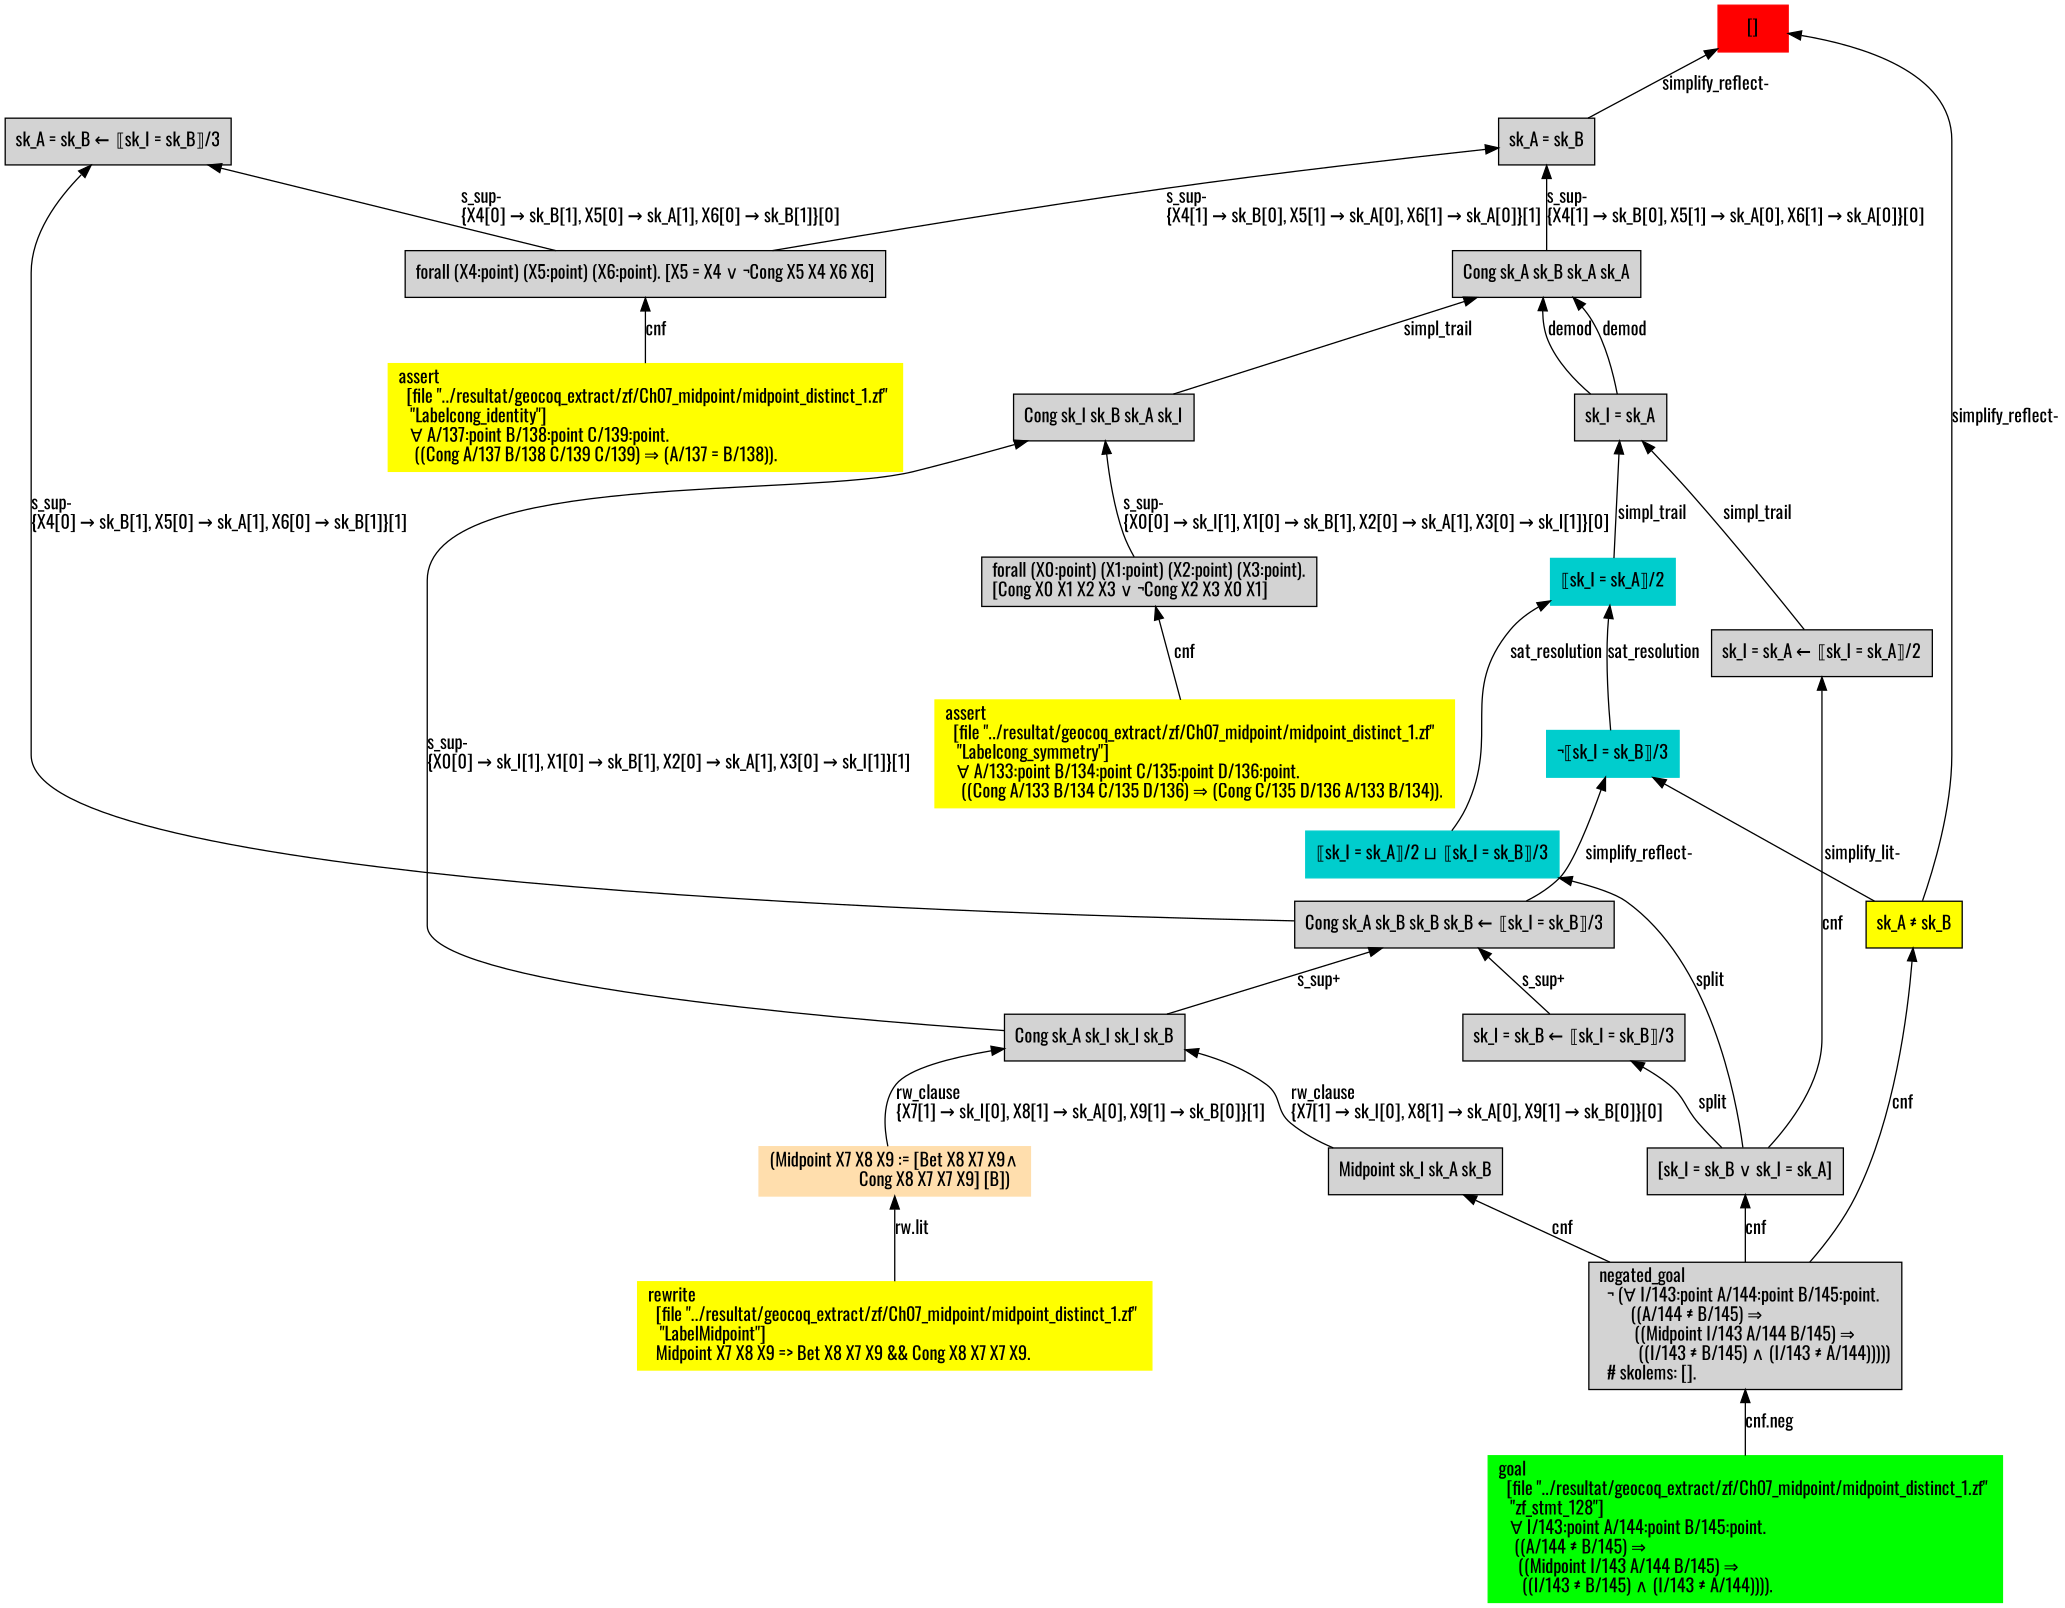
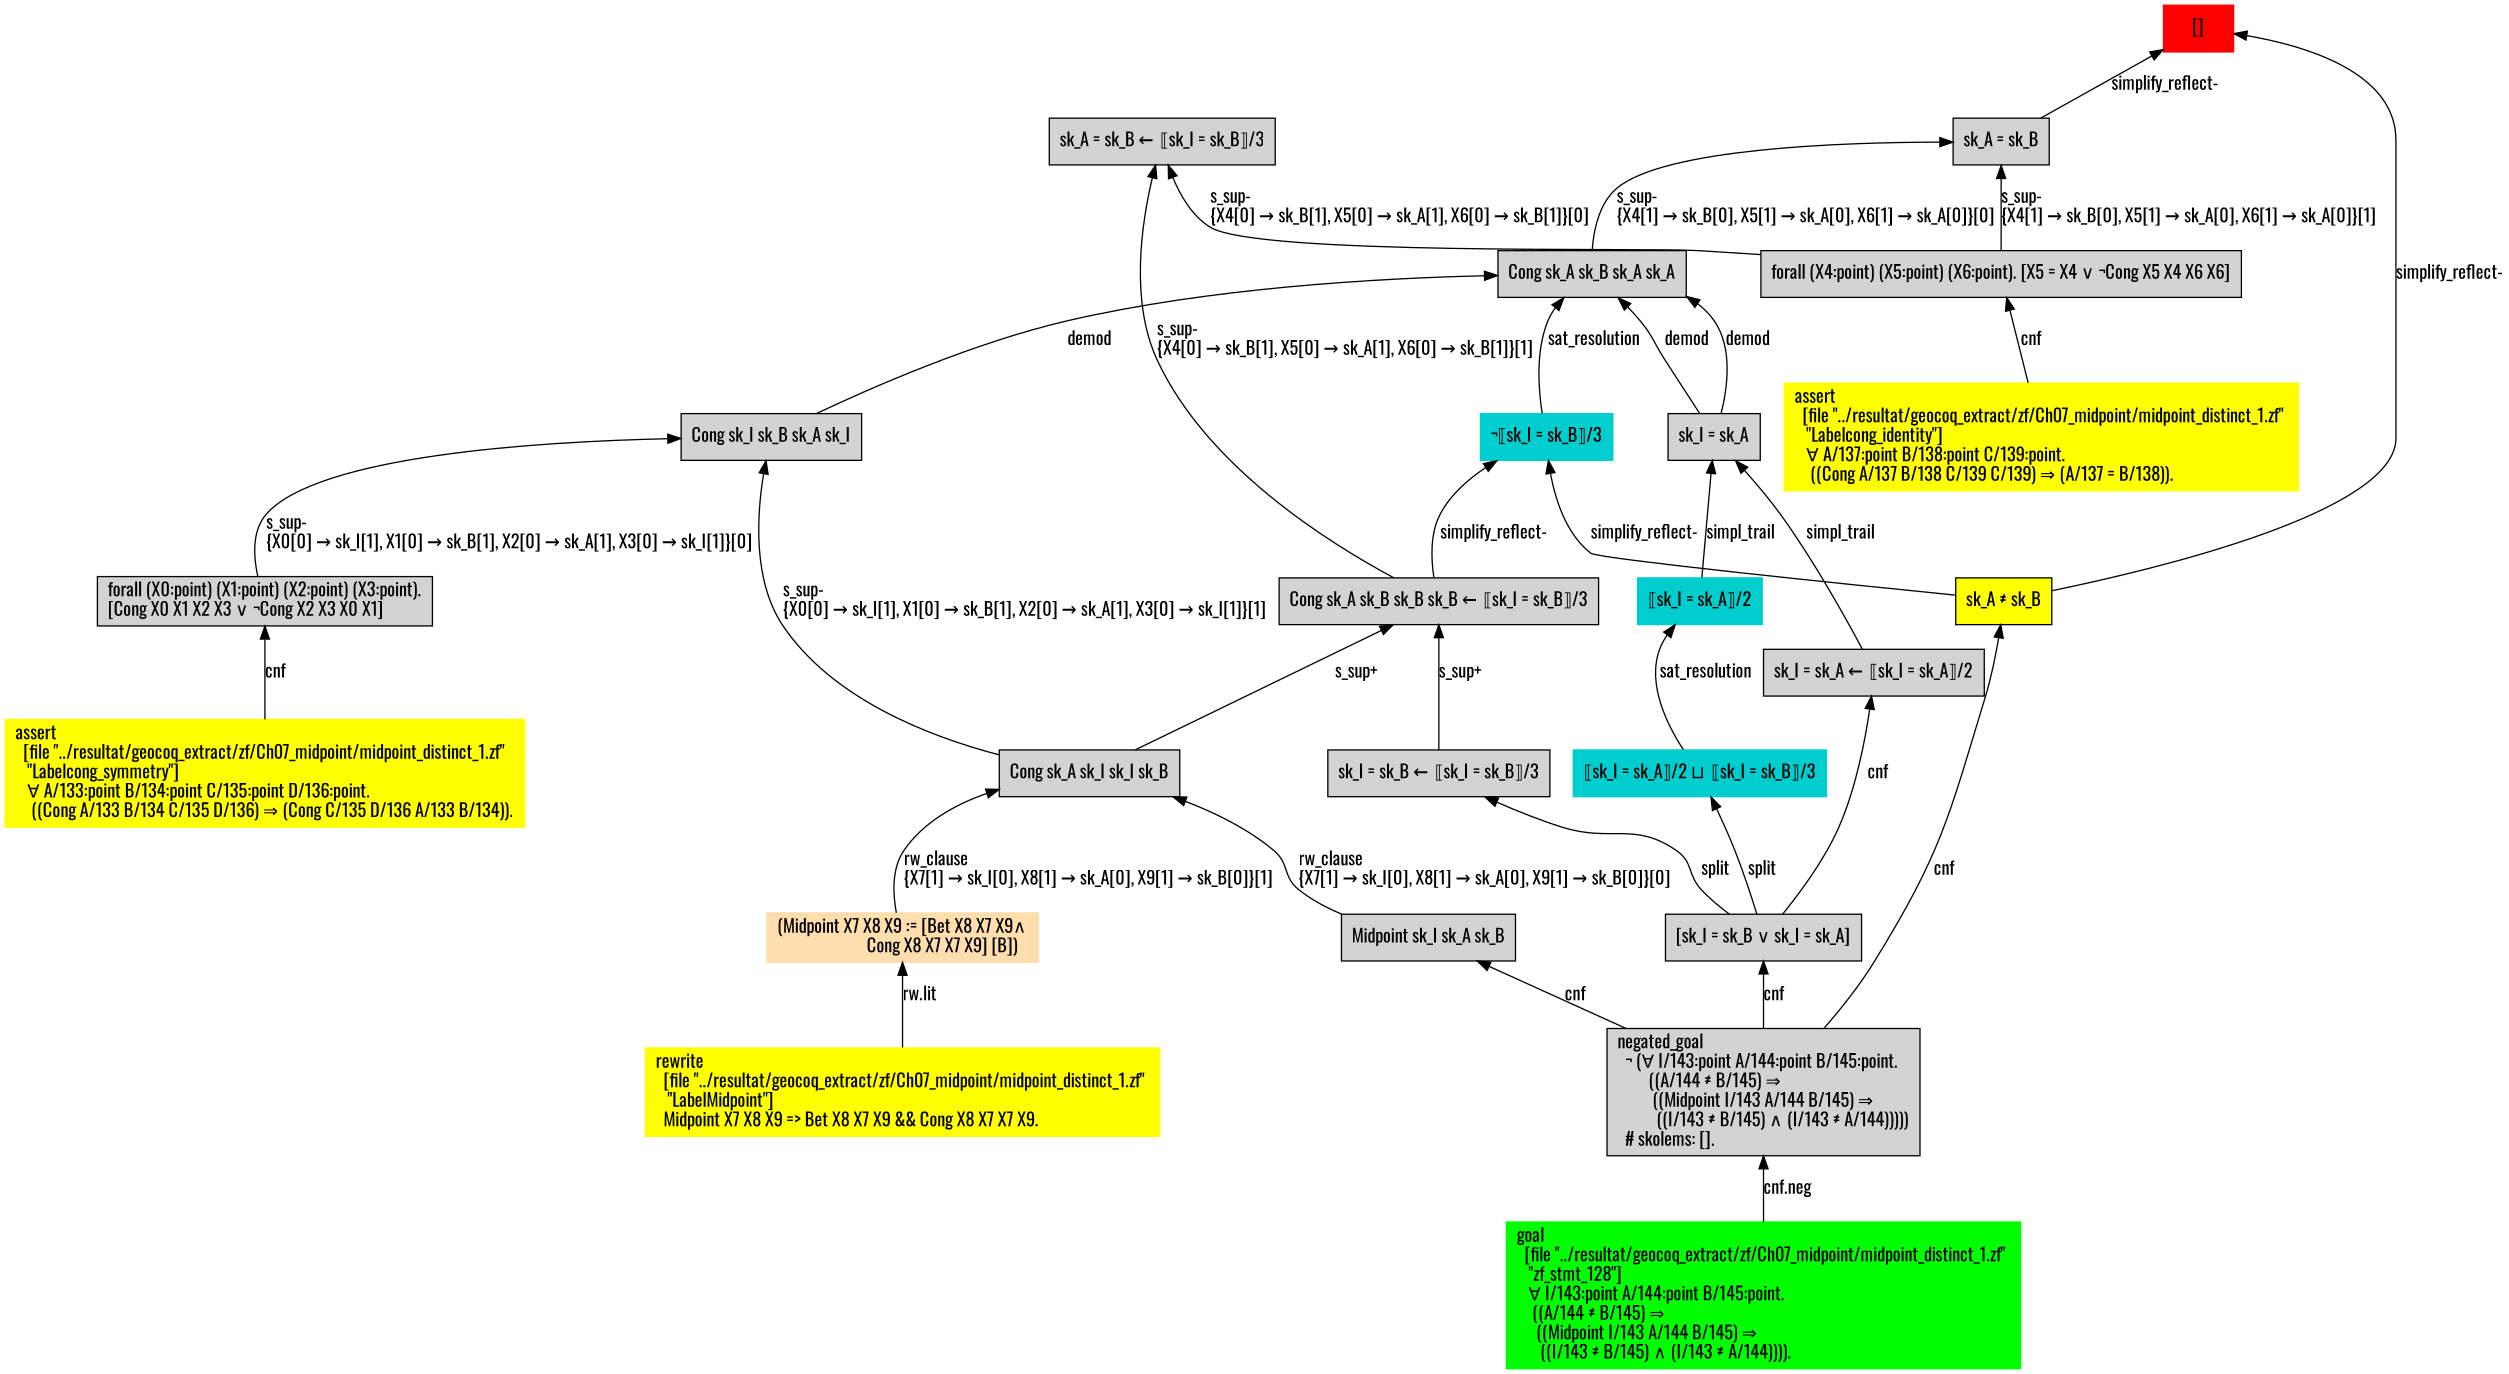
edge "Cong sk_I sk_B sk_A sk_I" -> "Cong sk_A sk_B sk_A sk_A": label "simpl_trail" -> "demod"
edge "¬⟦sk_I = sk_B⟧/3" -> "⟦sk_I = sk_A⟧/2": now "¬⟦sk_I = sk_B⟧/3" -> "Cong sk_A sk_B sk_A sk_A"
edge "sk_A ≠ sk_B" -> "¬⟦sk_I = sk_B⟧/3": label "simplify_lit-" -> "simplify_reflect-"
